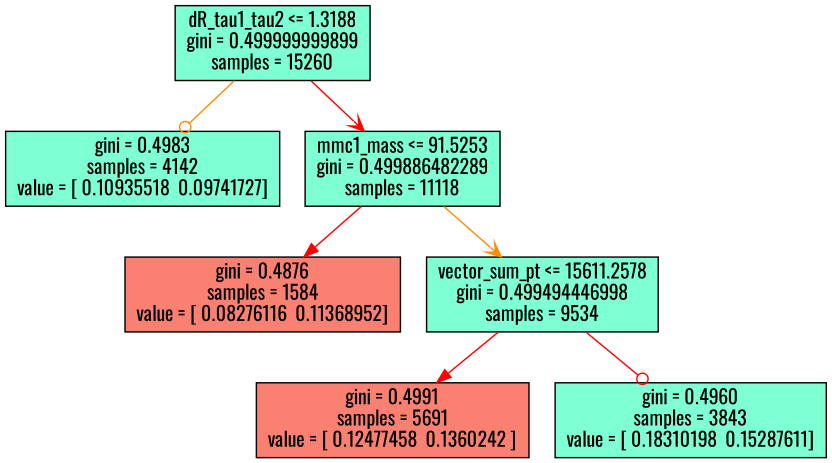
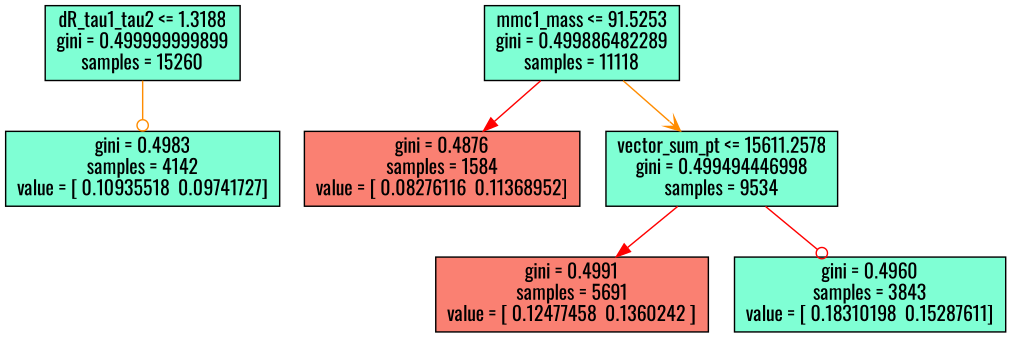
edge "dR_tau1_tau2 <= 1.3188 gini = 0.499999999899 samples = 15260" -> "mmc1_mass <= 91.5253 gini = 0.499886482289 samples = 11118": removed
